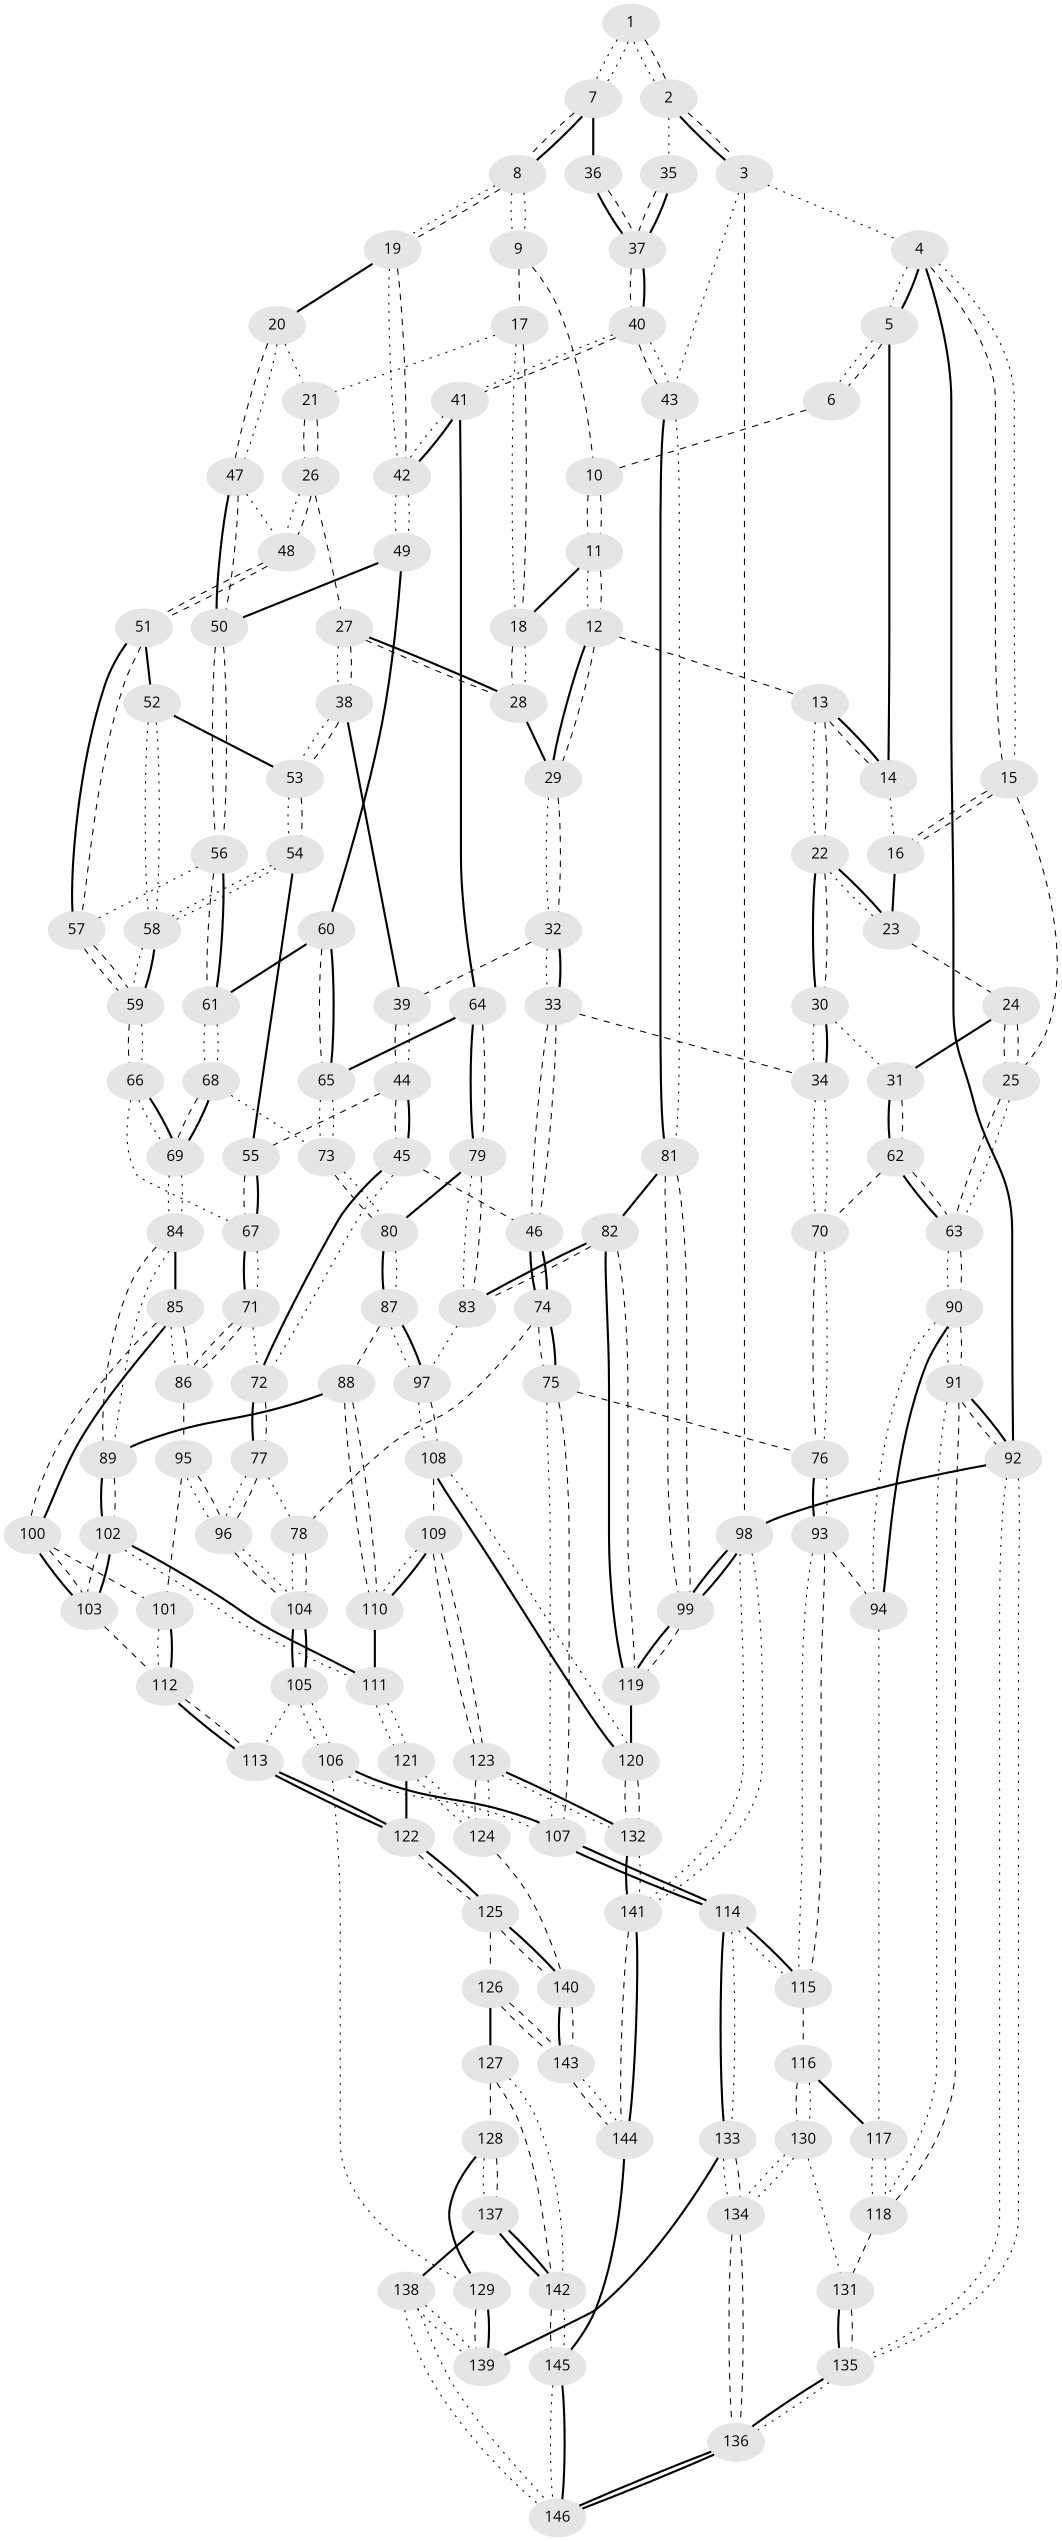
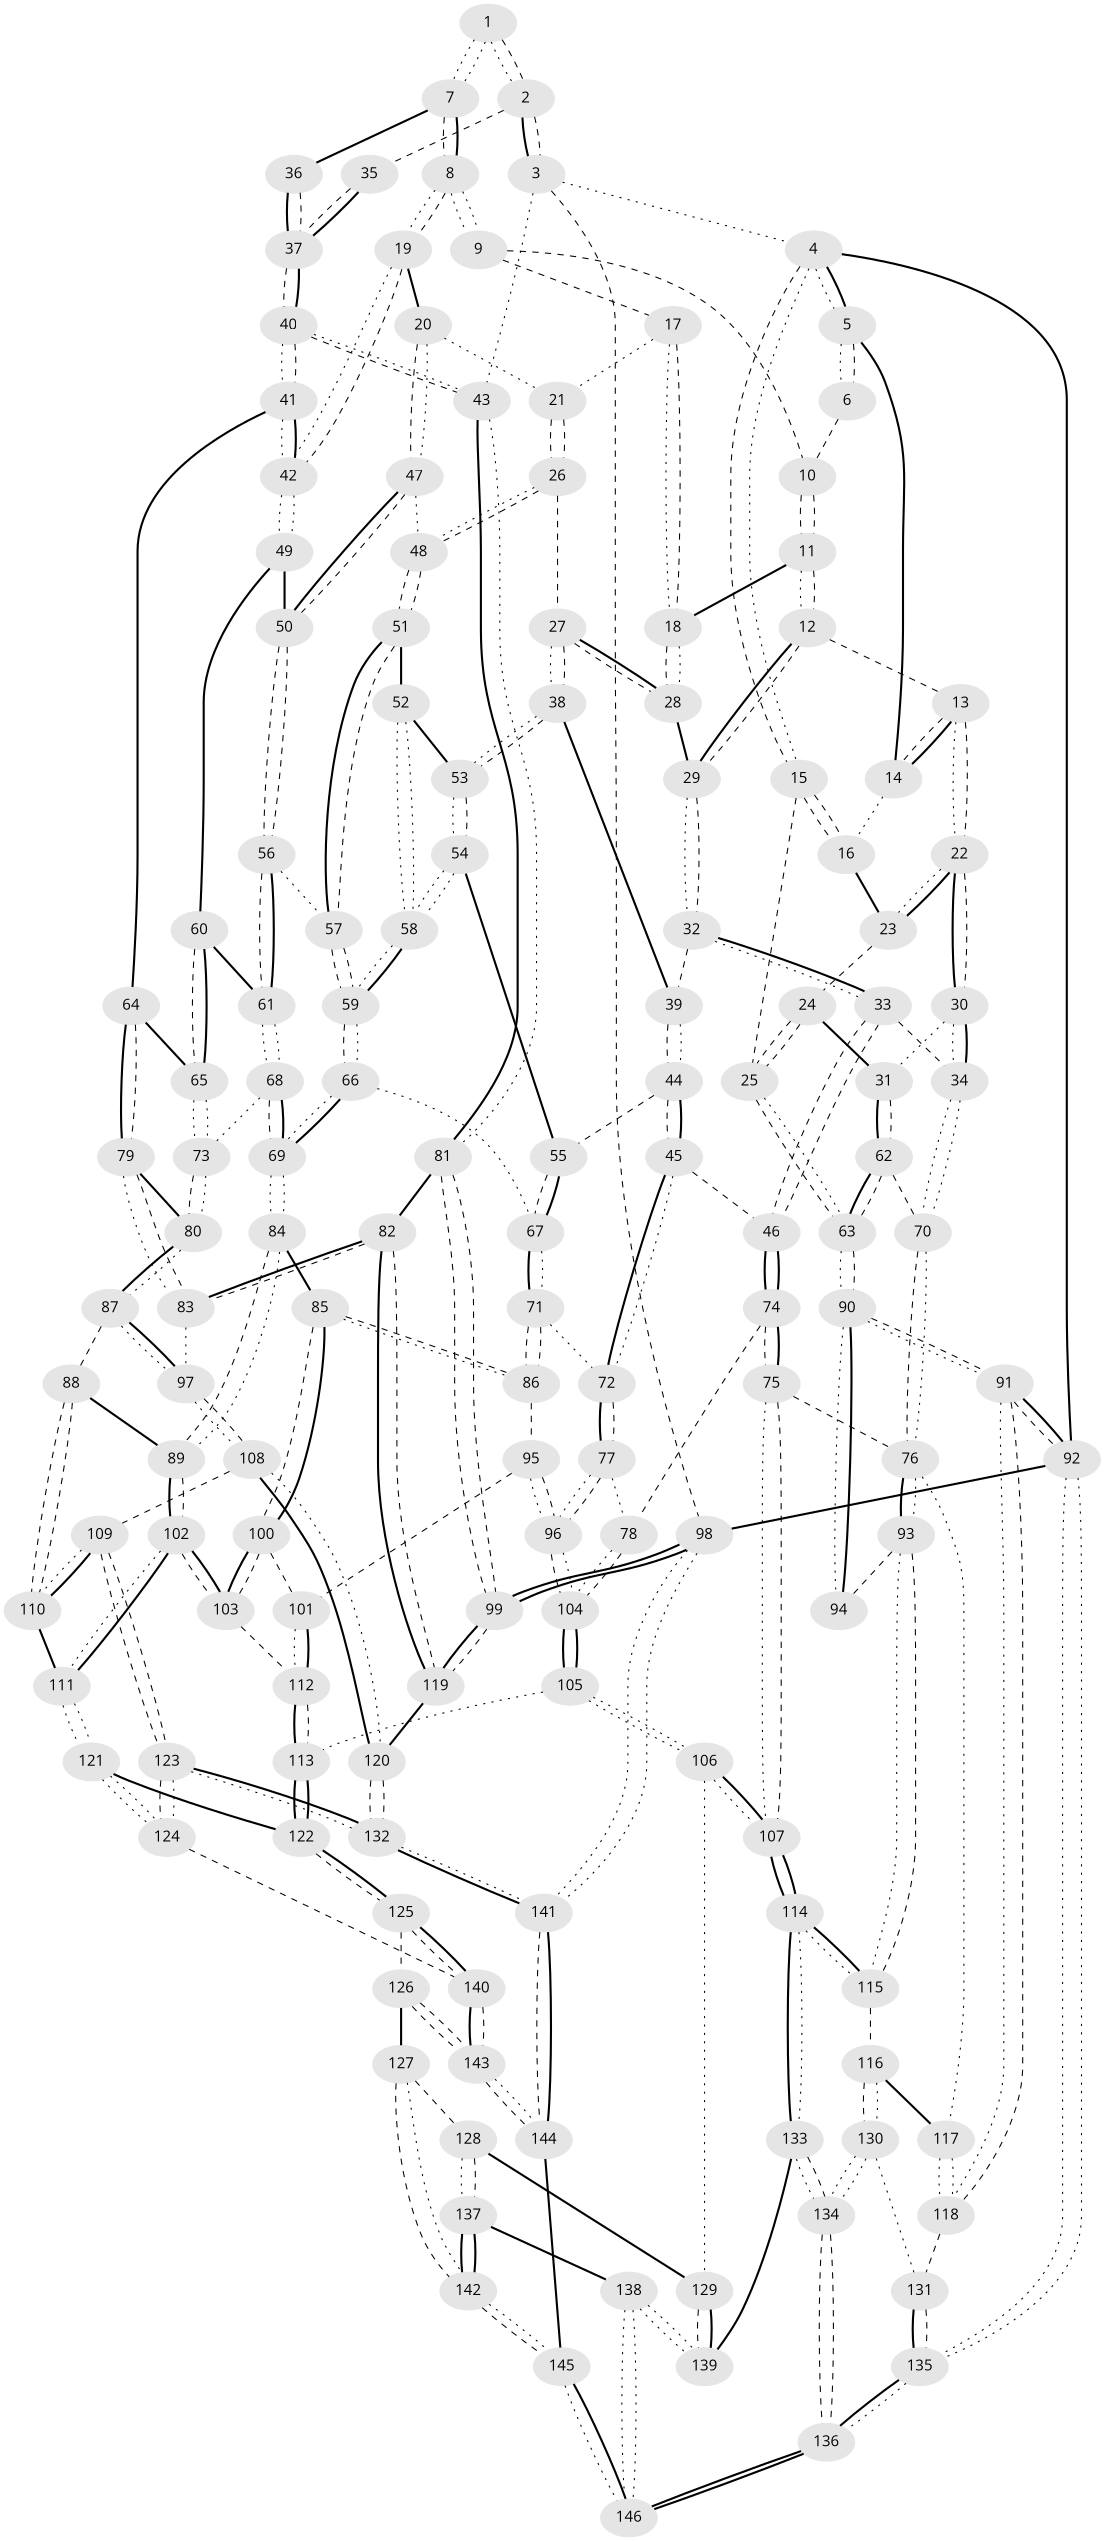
edge "2" -- "35": style dotted -> dashed
edge "94" -- "117": now "76" -- "117"
